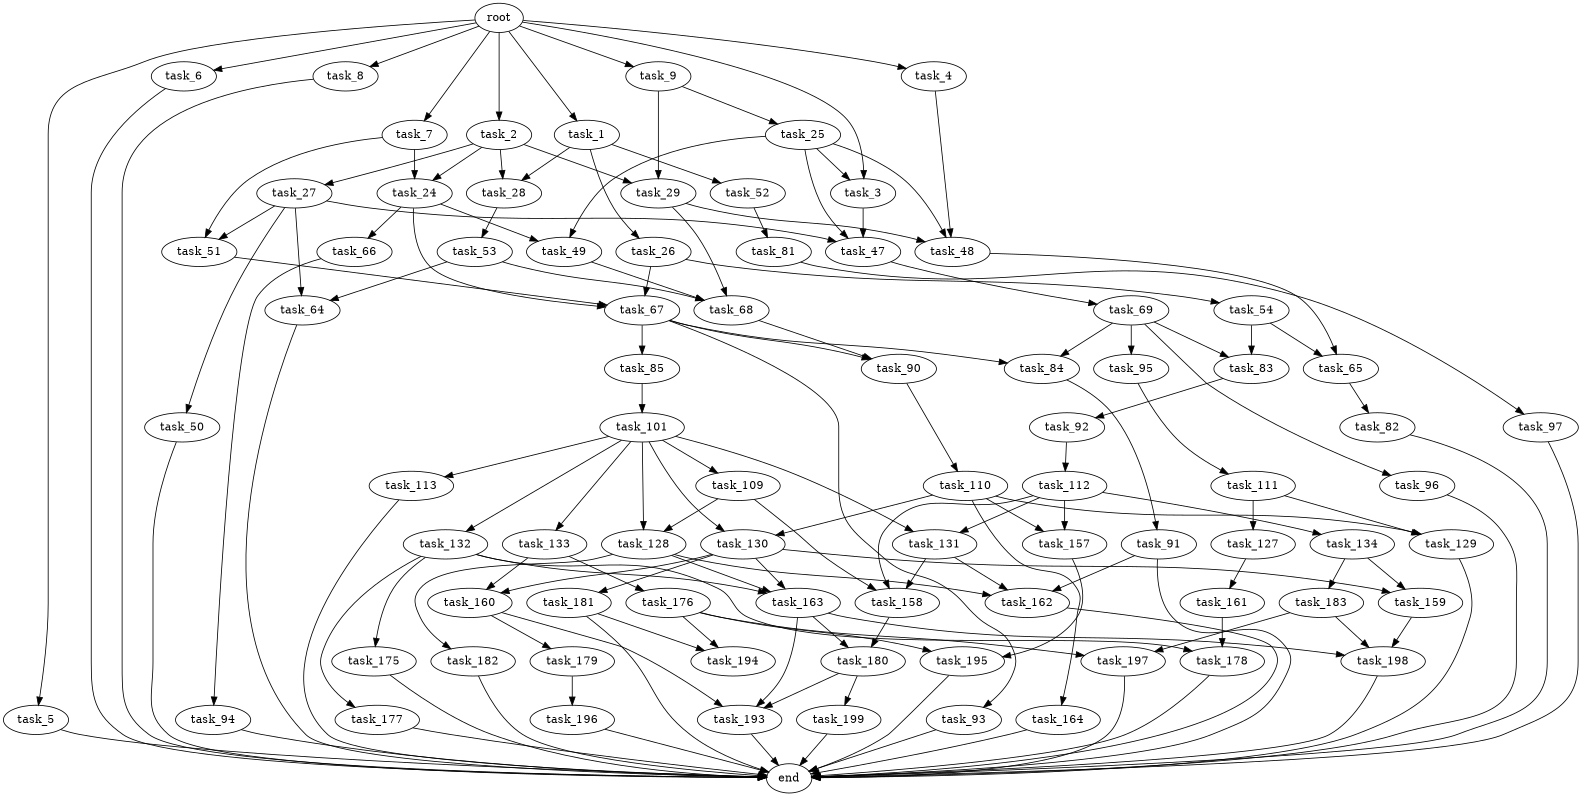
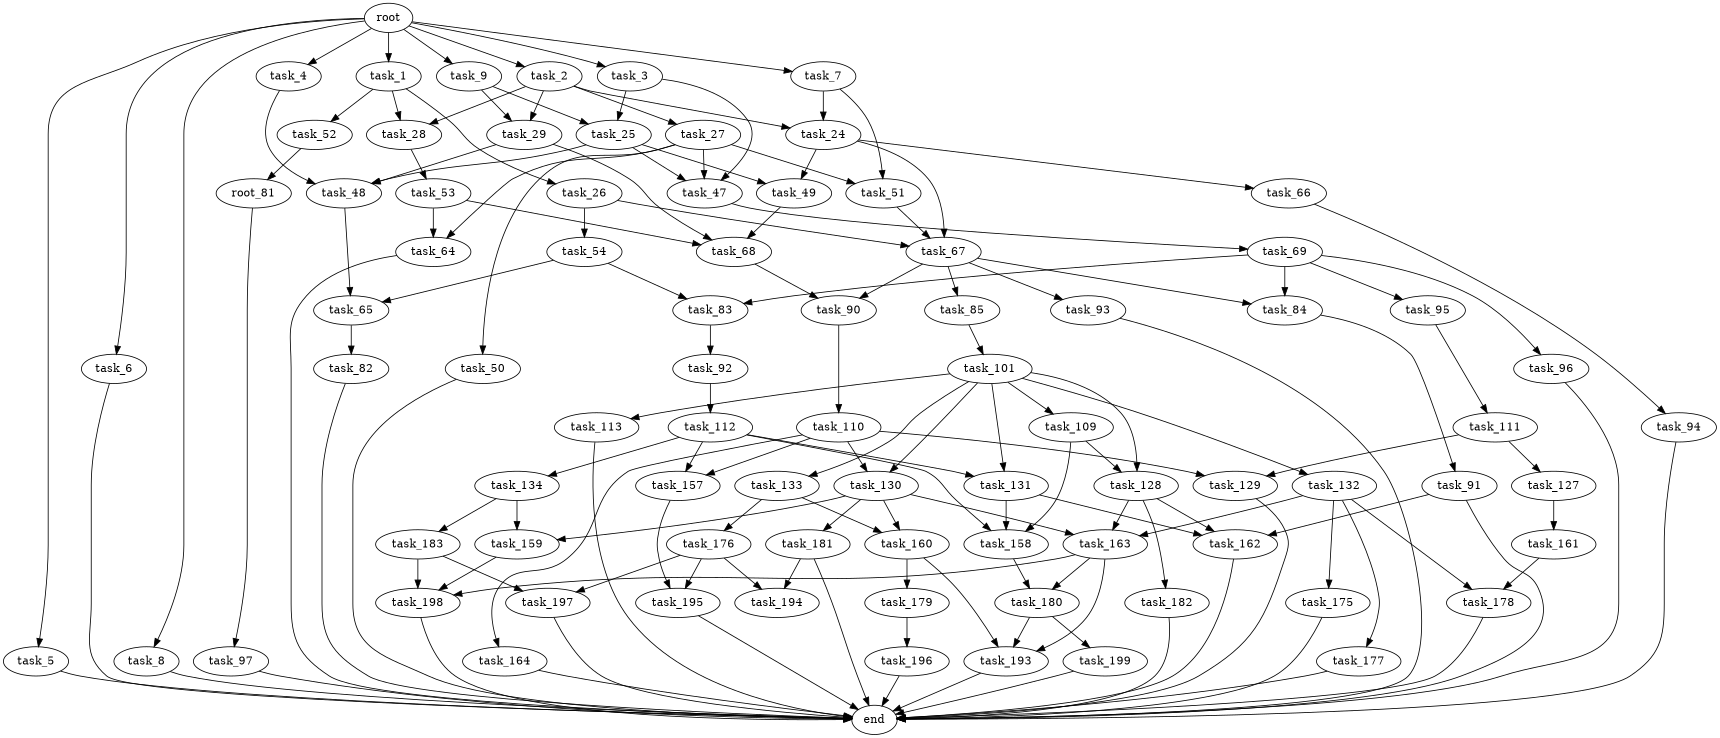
edge "task_25" -> "task_3": reversed
node "task_81": label "task_81" -> "root_81"
